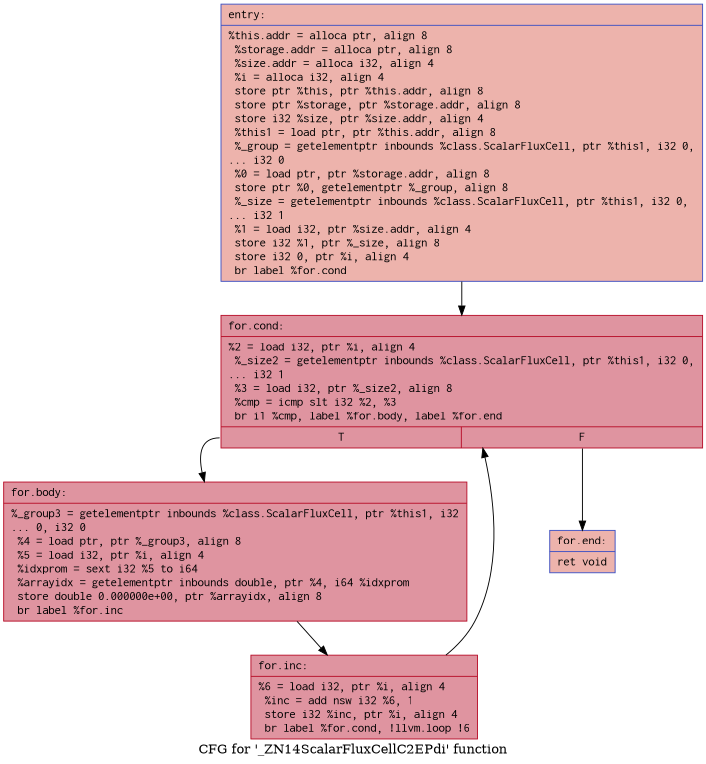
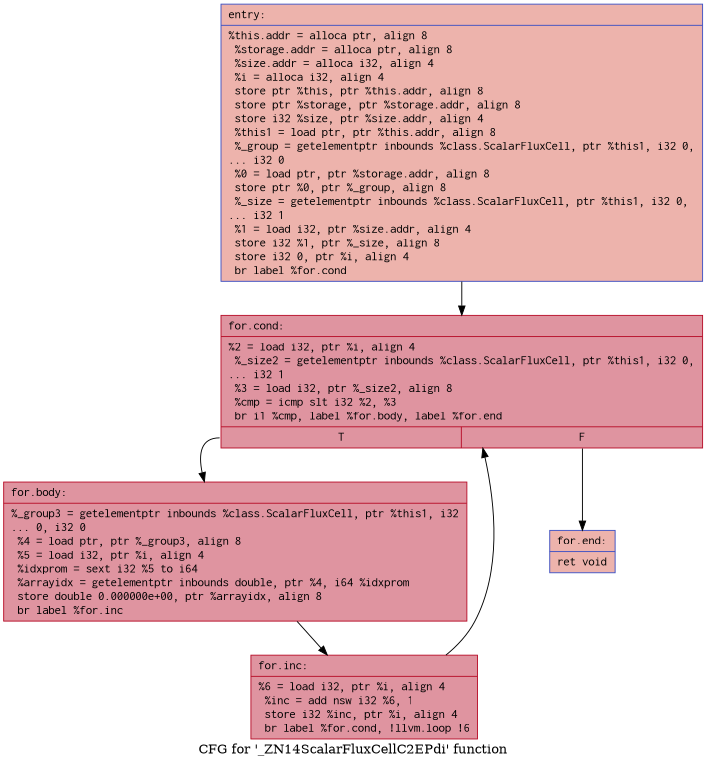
node "entry:": text "store ptr %0, getelementptr %_group, align 8" -> "store ptr %0, ptr %_group, align 8"
